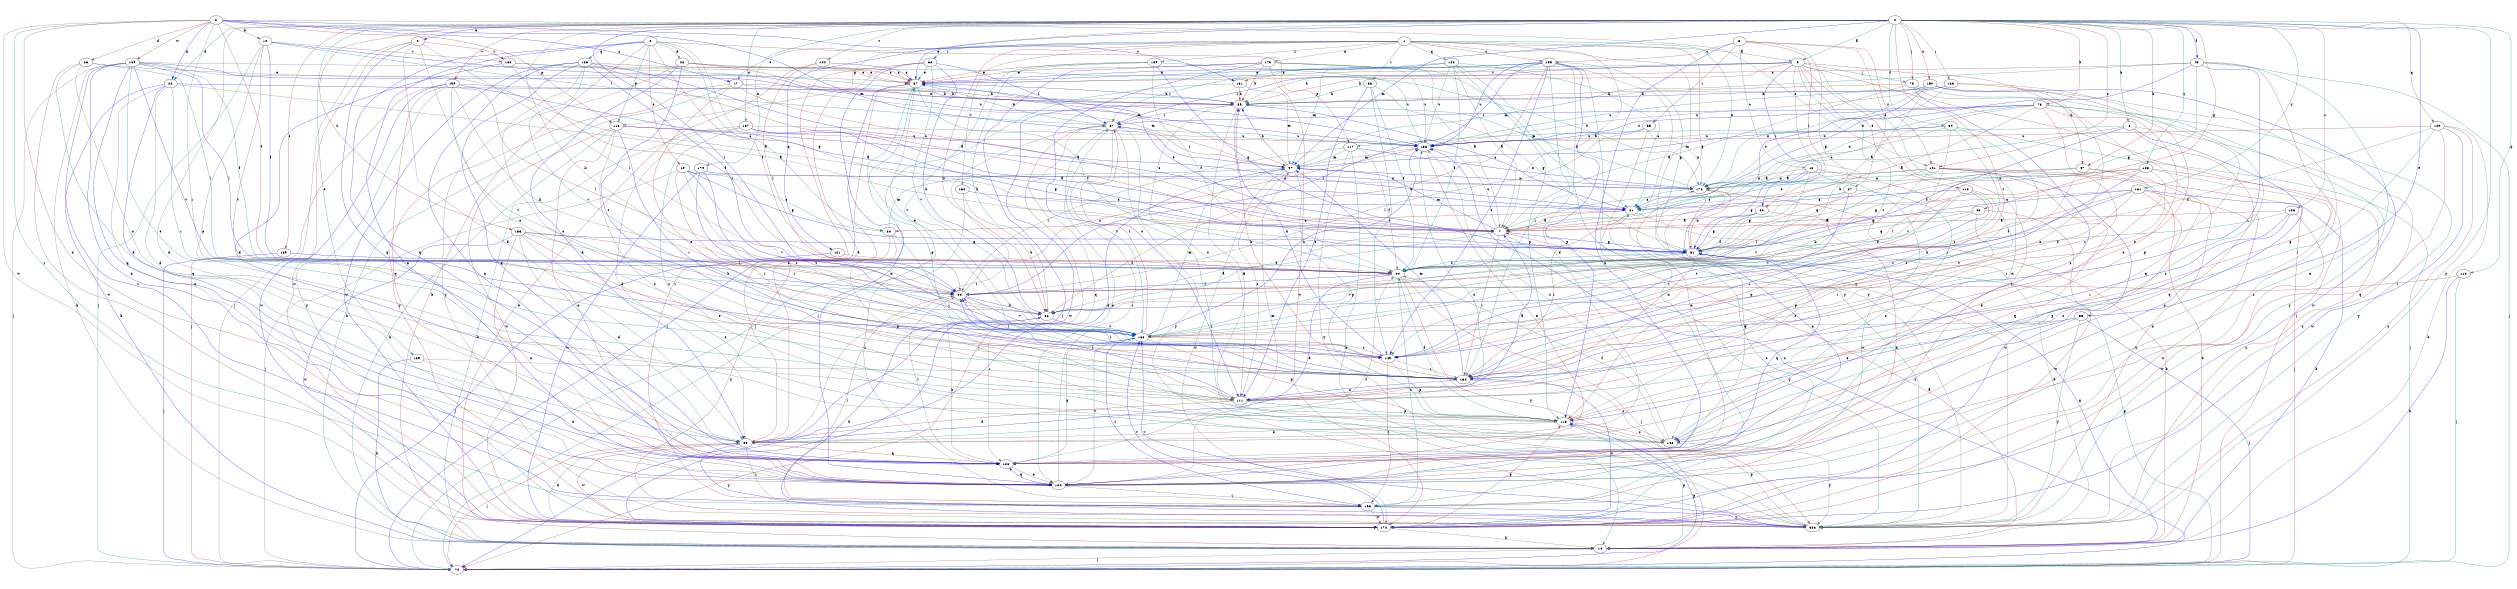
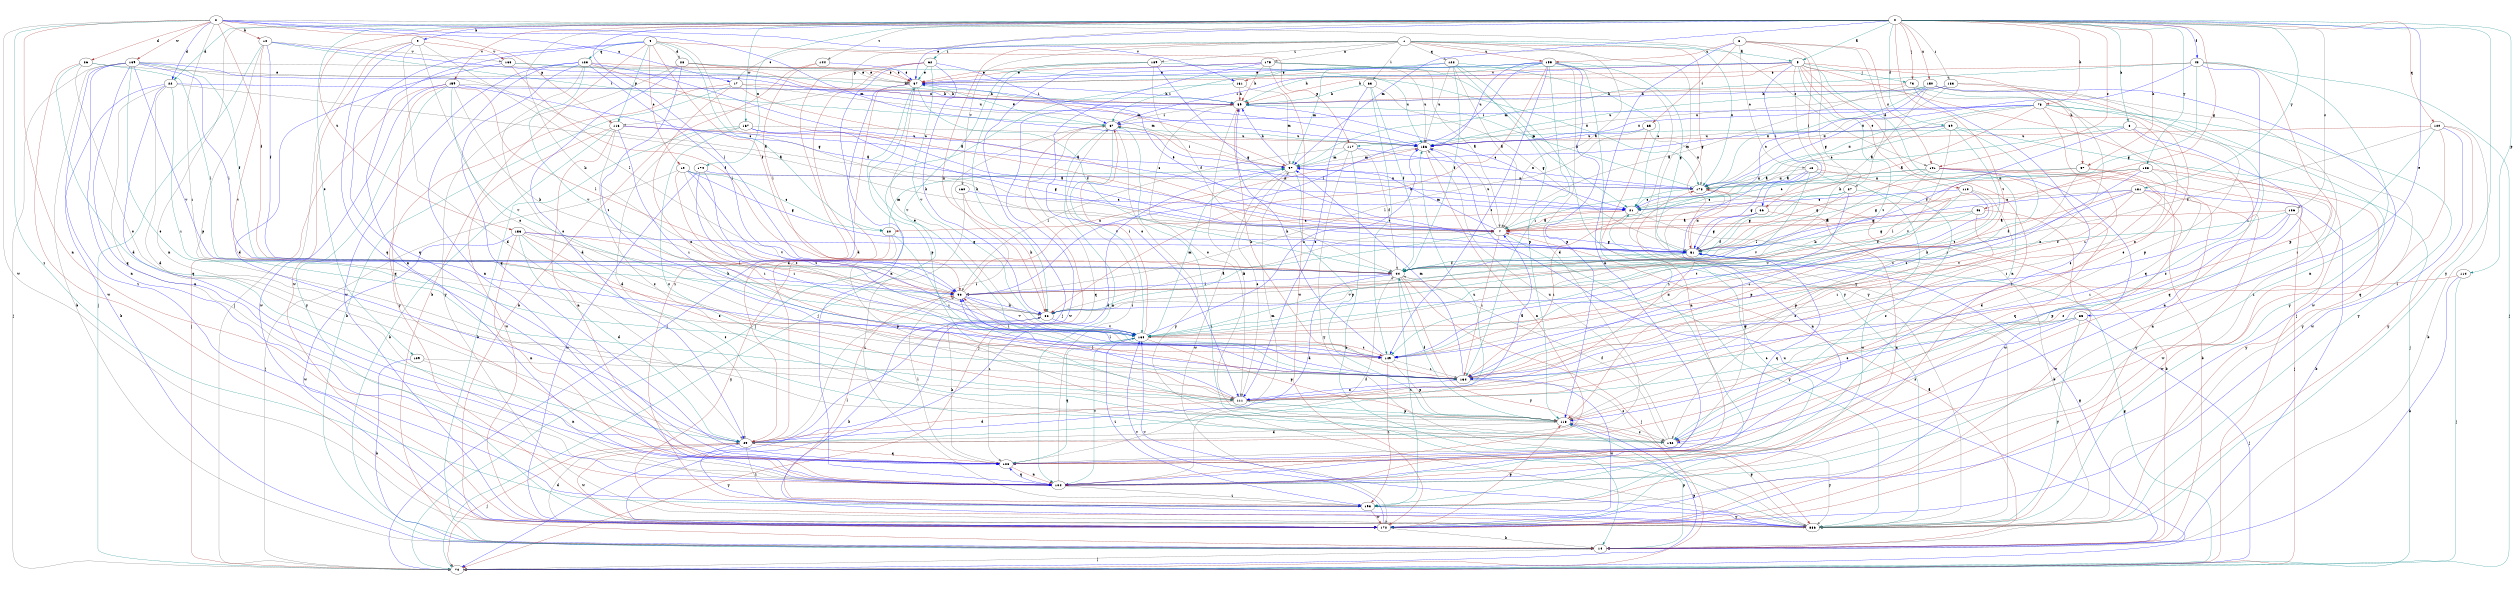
node "139": removed
node "121": removed
